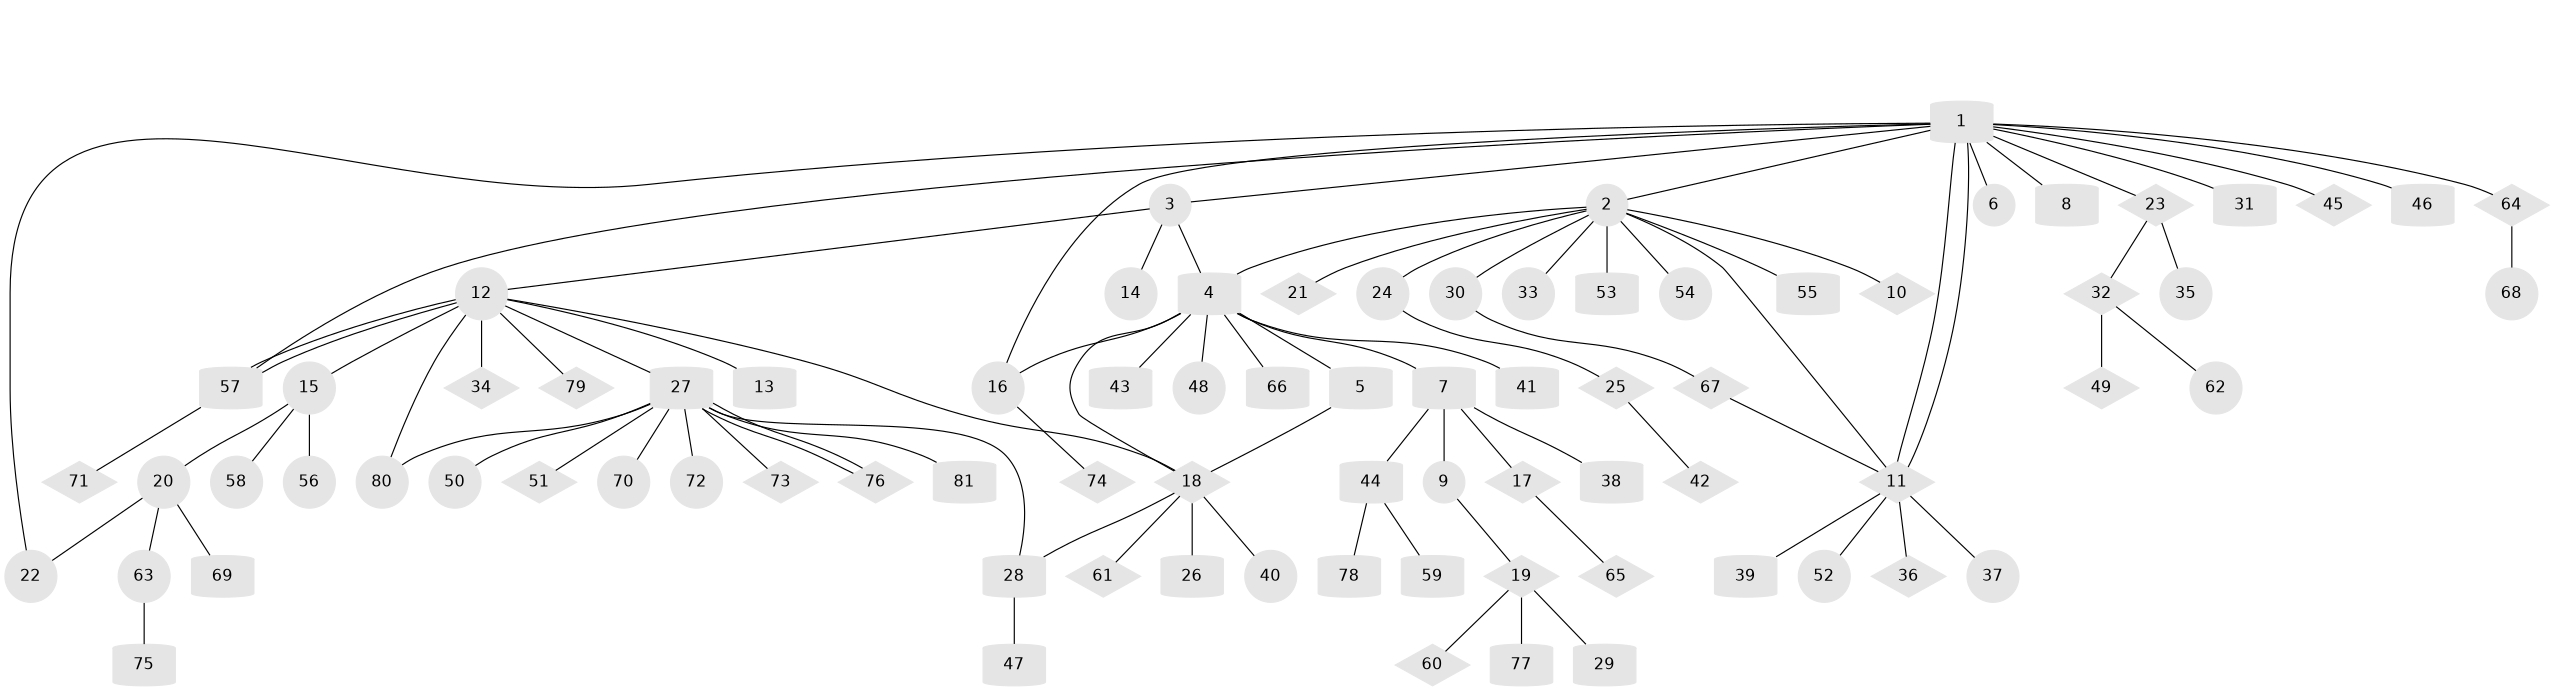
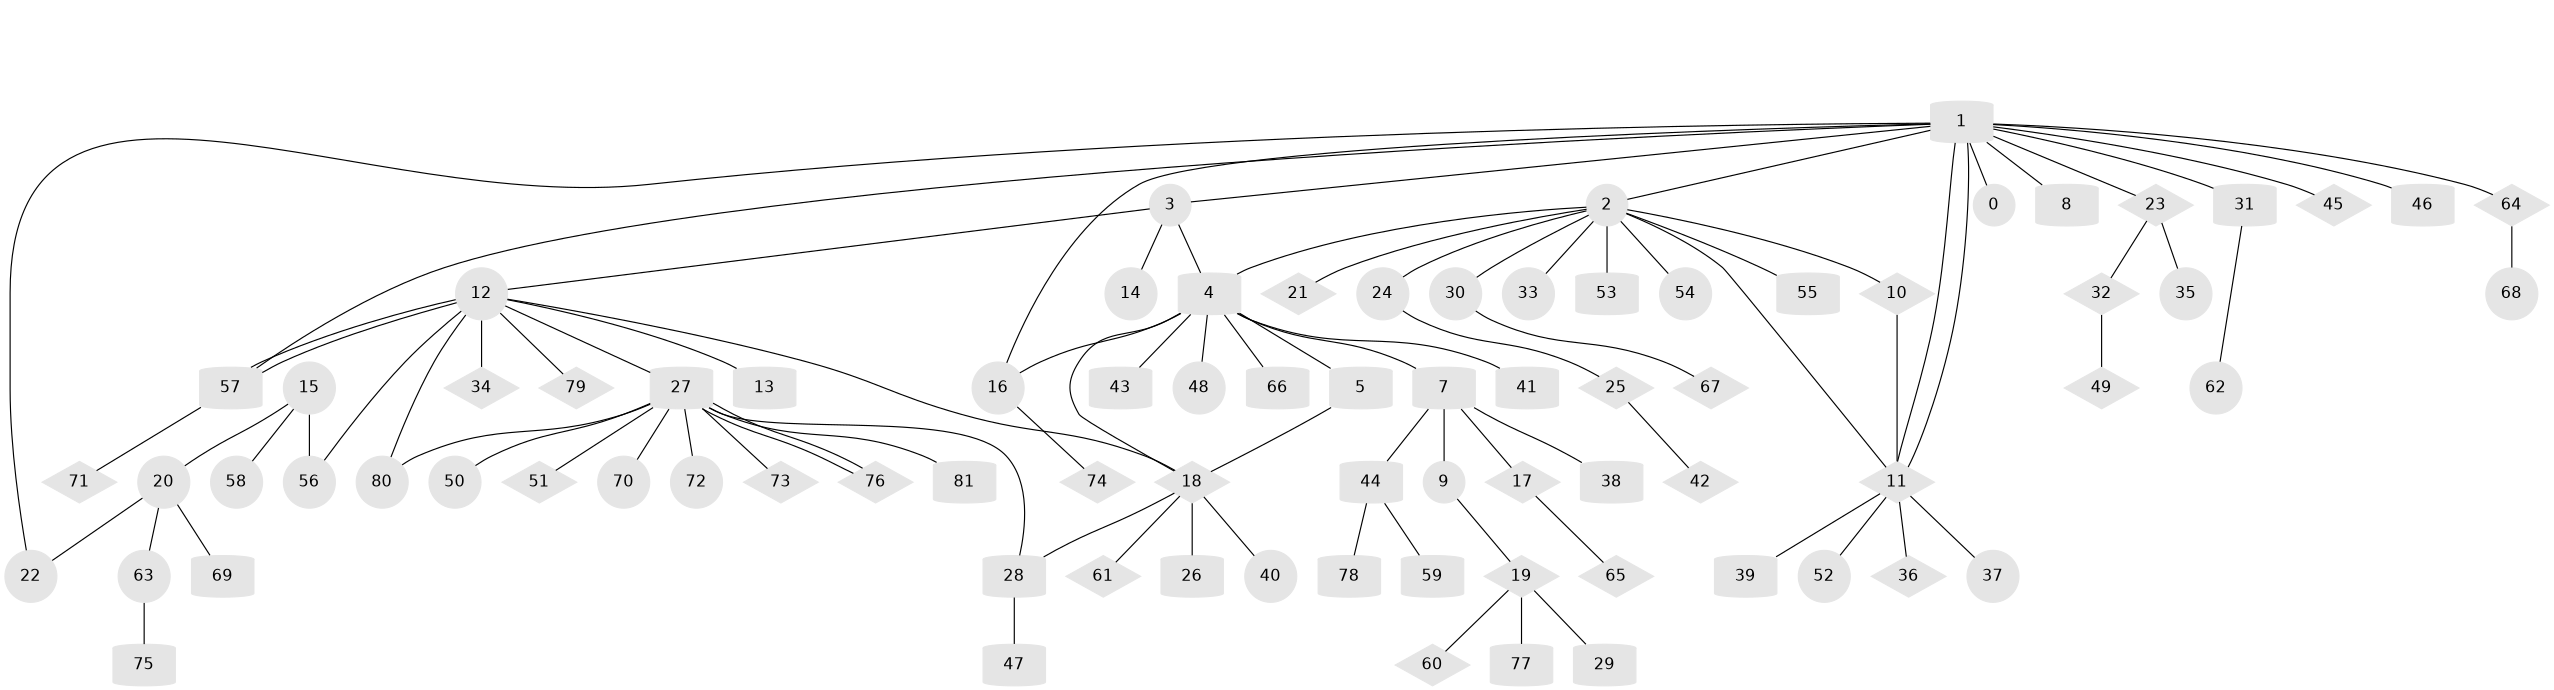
node "6": label "6" -> "0"
edge "12" -- "15": now "12" -- "56"
edge "32" -- "62": now "31" -- "62"
edge "67" -- "11": now "10" -- "11"
